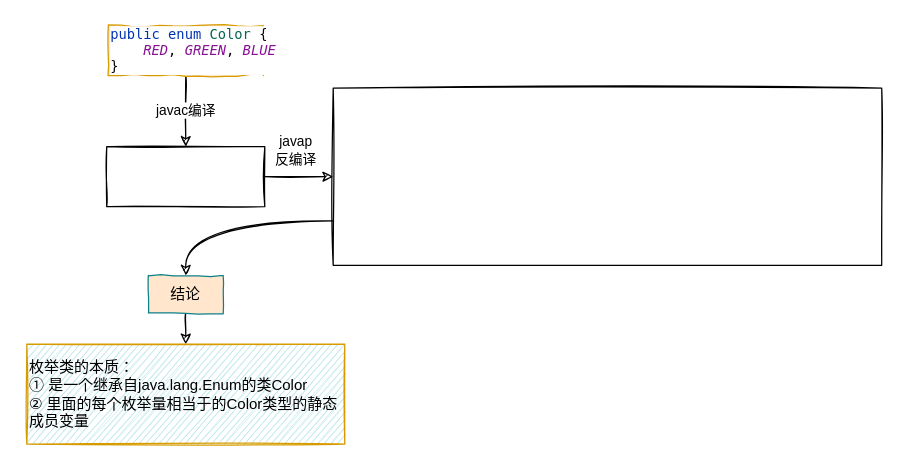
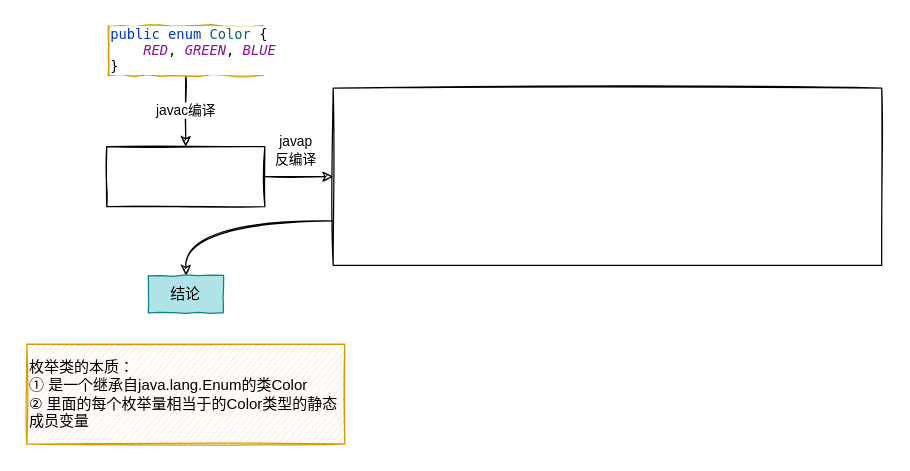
node "public enum Color { RED, GREEN, BLUE }": fillcolor #ffe6cc -> #b0e3e6
node "结论": fillcolor #ffe6cc -> #b0e3e6
edge "结论" -> "枚举类的本质： ① 是一个继承自java.lang.Enum的类Color ② 里面的每个枚举量相当于的Color类型的静态成员变量": removed
node "枚举类的本质： ① 是一个继承自java.lang.Enum的类Color ② 里面的每个枚举量相当于的Color类型的静态成员变量": fillcolor #b0e3e6 -> #ffe6cc
